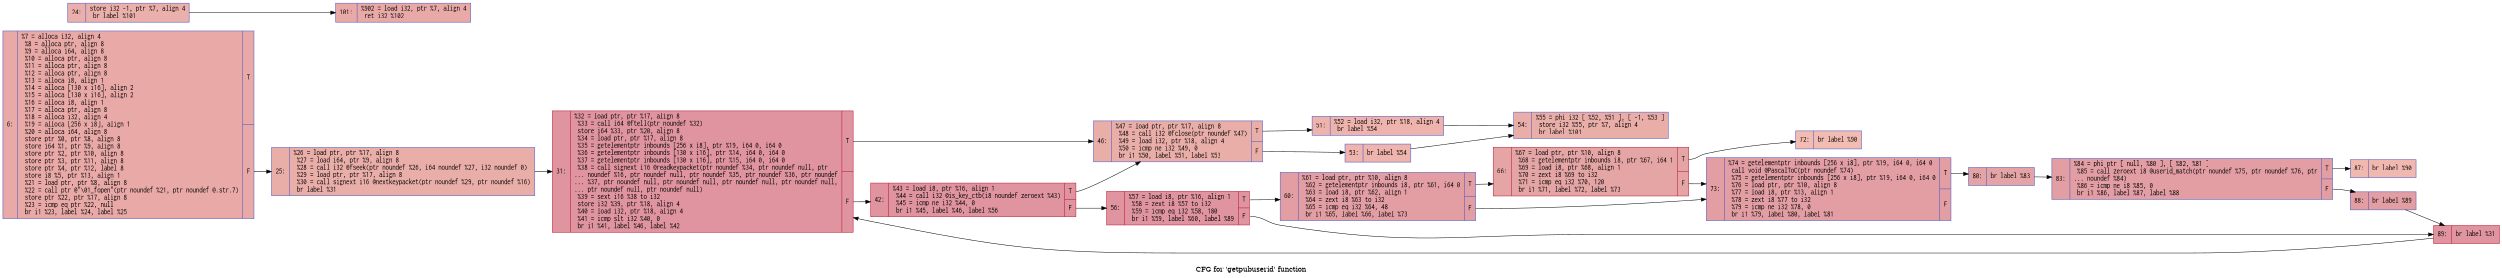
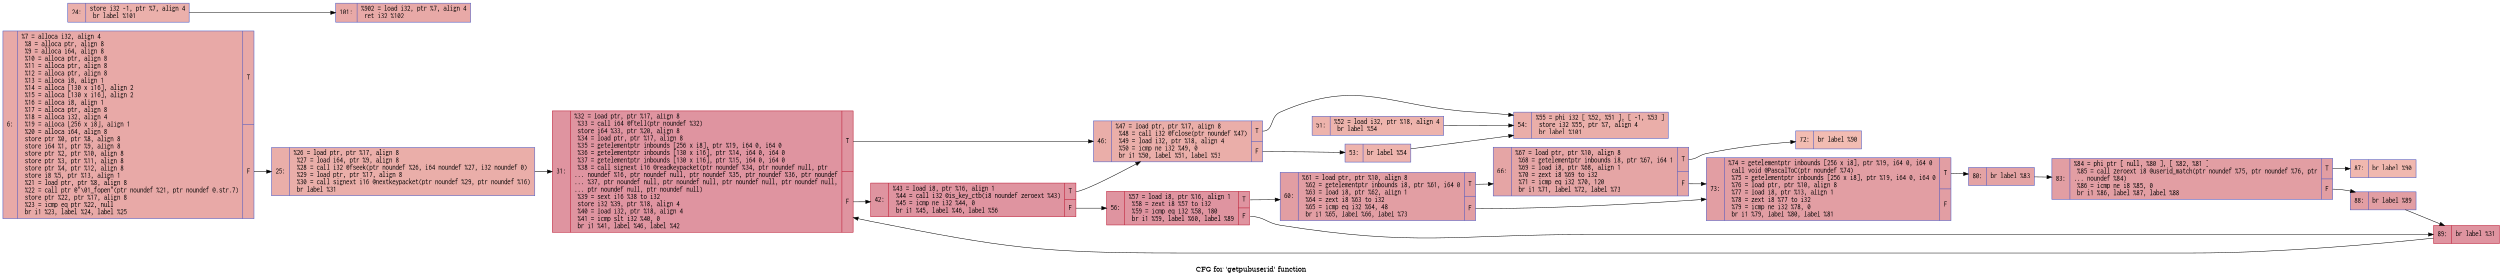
edge "46:" -> "51:": now "46:" -> "54:"
node "6:": text "store ptr %4, ptr %12, label 8" -> "store ptr %4, ptr %12, align 8"
node "66:": color #b70d28ff -> #3d50c3ff
